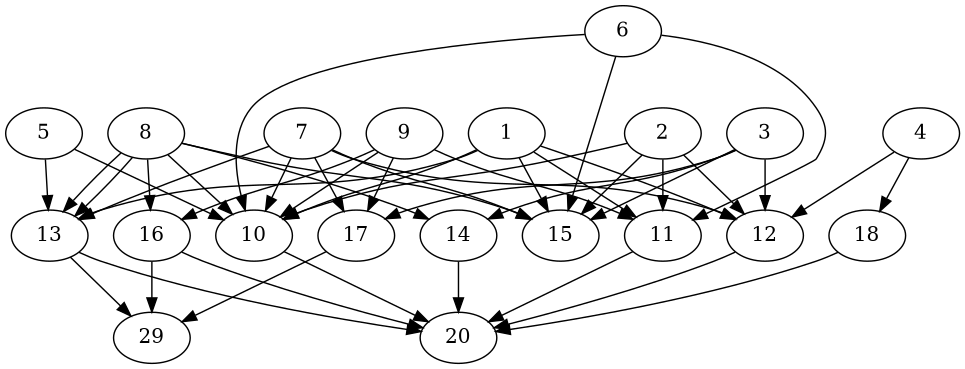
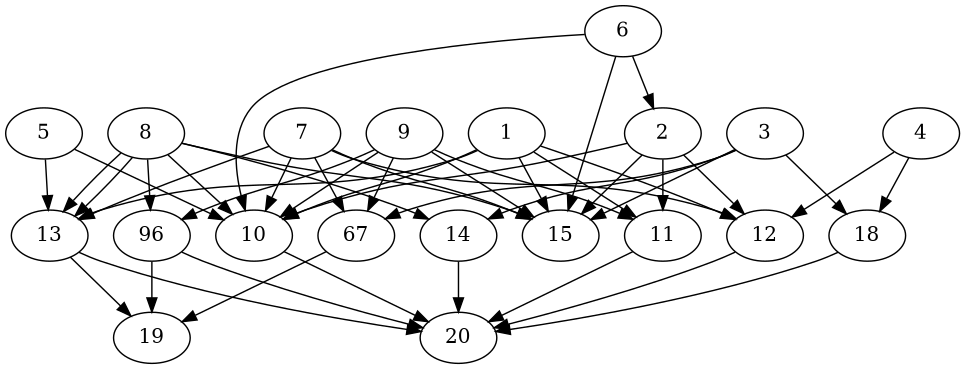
edge "6" -> "11": now "6" -> "2"
edge "3" -> "12": now "3" -> "18"
edge "9" -> "15": added
node "16": label "16" -> "96"
node "17": label "17" -> "67"
node "29": label "29" -> "19"
